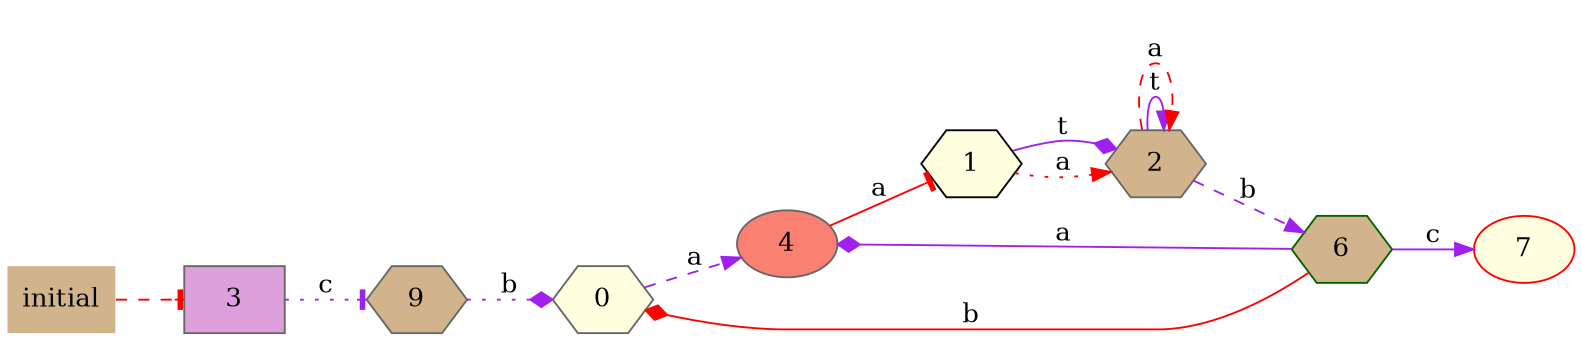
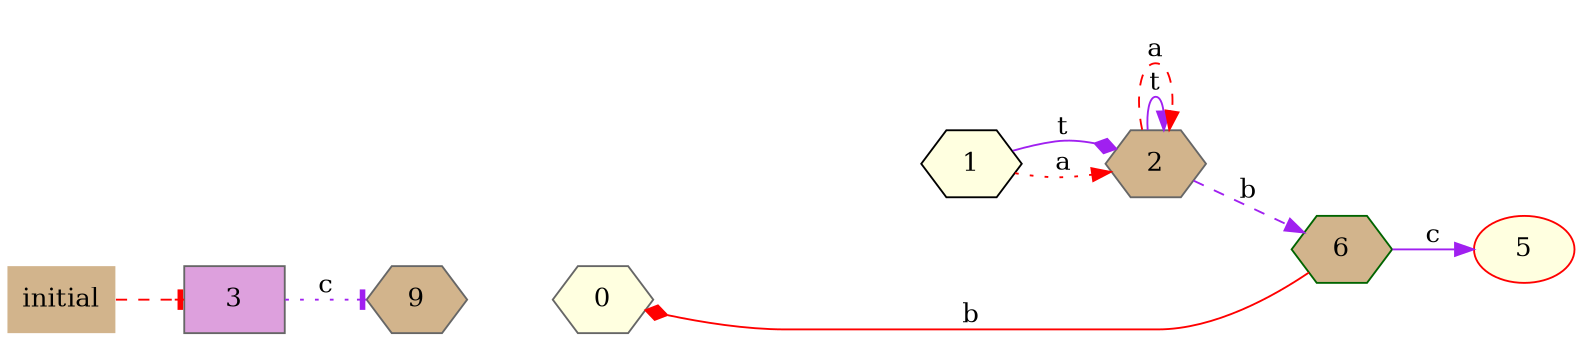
node "4": removed
node "7": label "7" -> "5"
edge "9" -> "0": removed, label "b"
